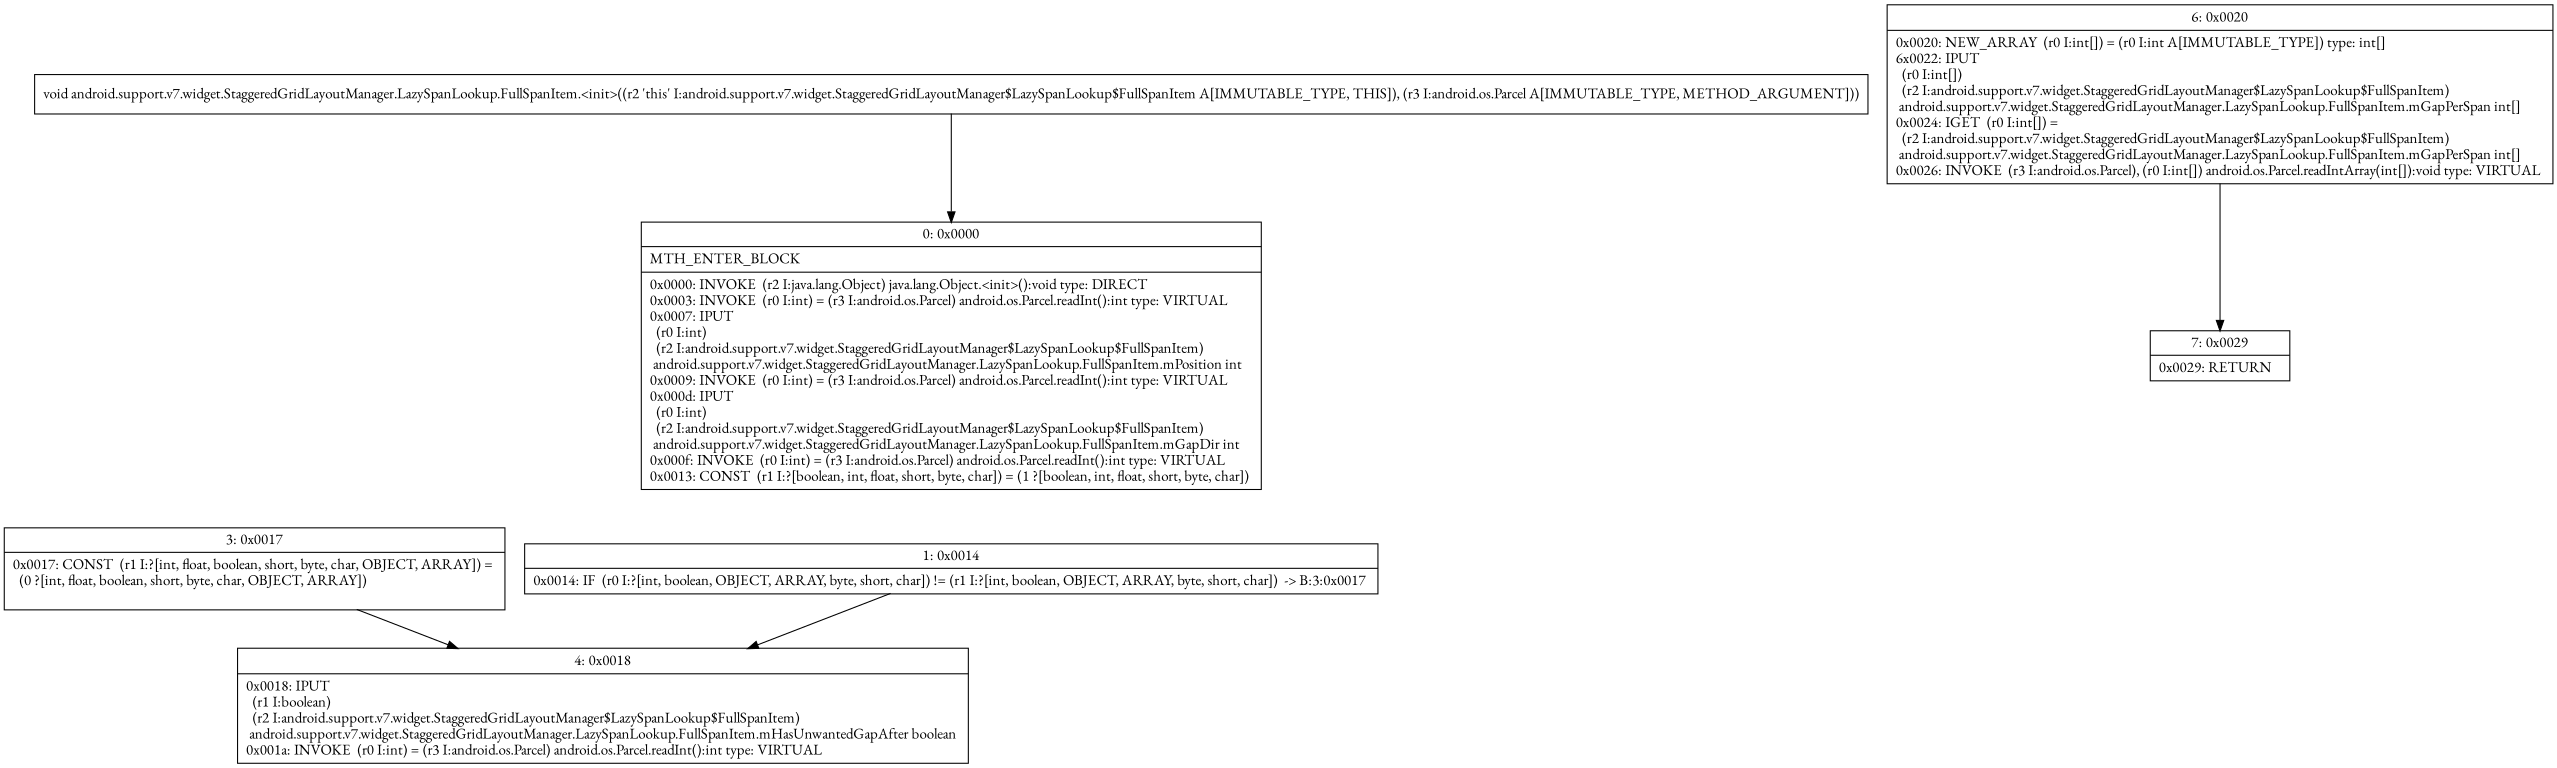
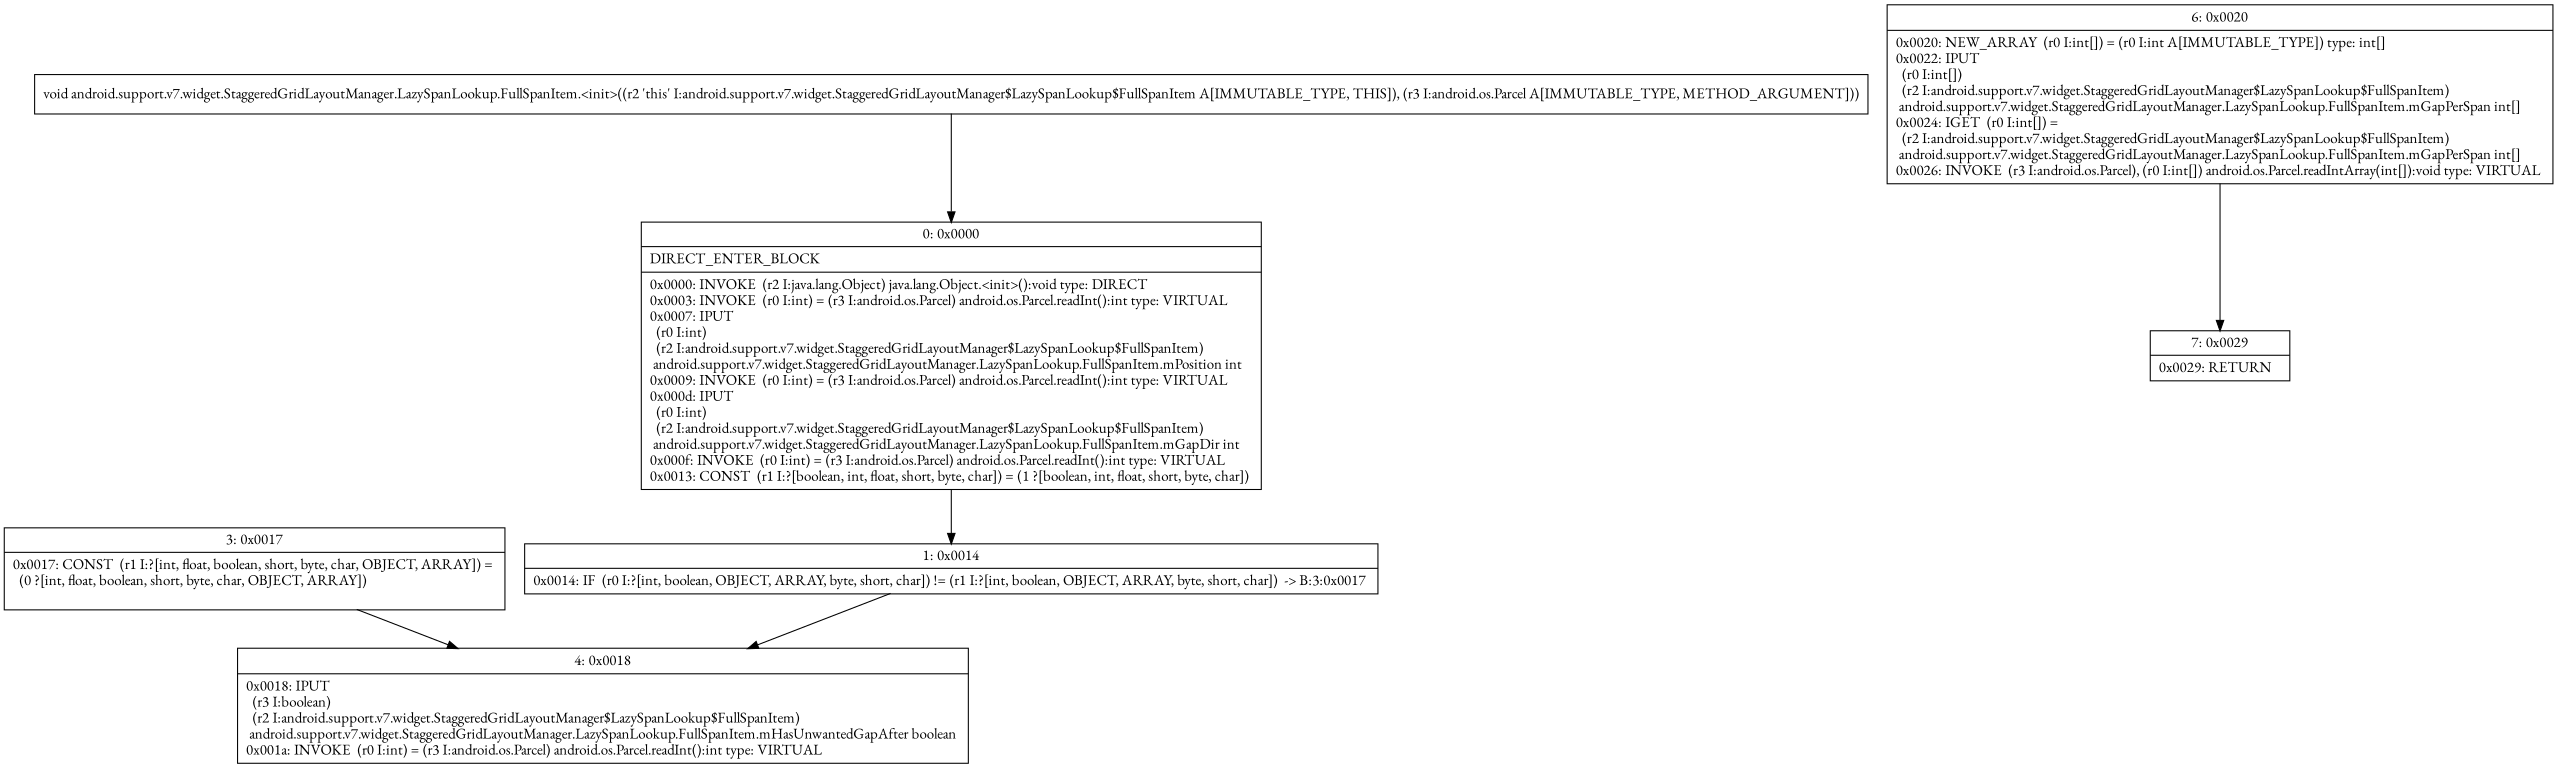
node "6: 0x0020": text "6x0022: IPUT" -> "0x0022: IPUT"
node "0: 0x0000": text "MTH_ENTER_BLOCK" -> "DIRECT_ENTER_BLOCK"
edge "0: 0x0000" -> "1: 0x0014": added
node "4: 0x0018": text "(r1 I:boolean)" -> "(r3 I:boolean)"
